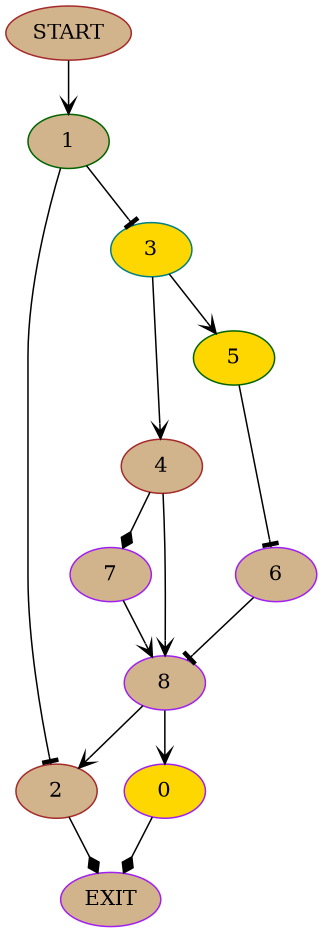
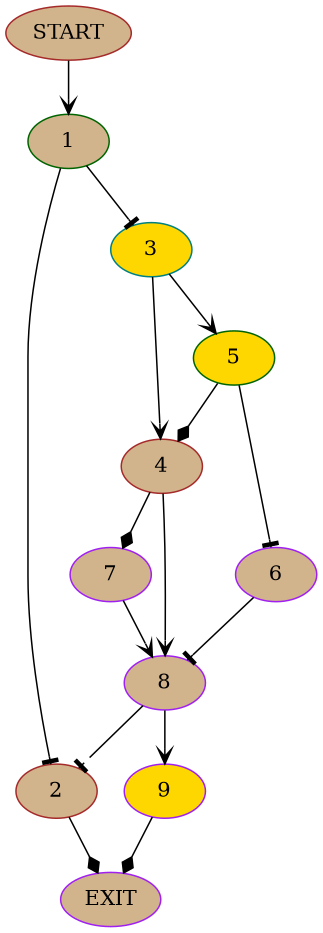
edge "5" -> "4": added
edge "8" -> "2": arrowhead vee -> tee
node "0": label "0" -> "9"
